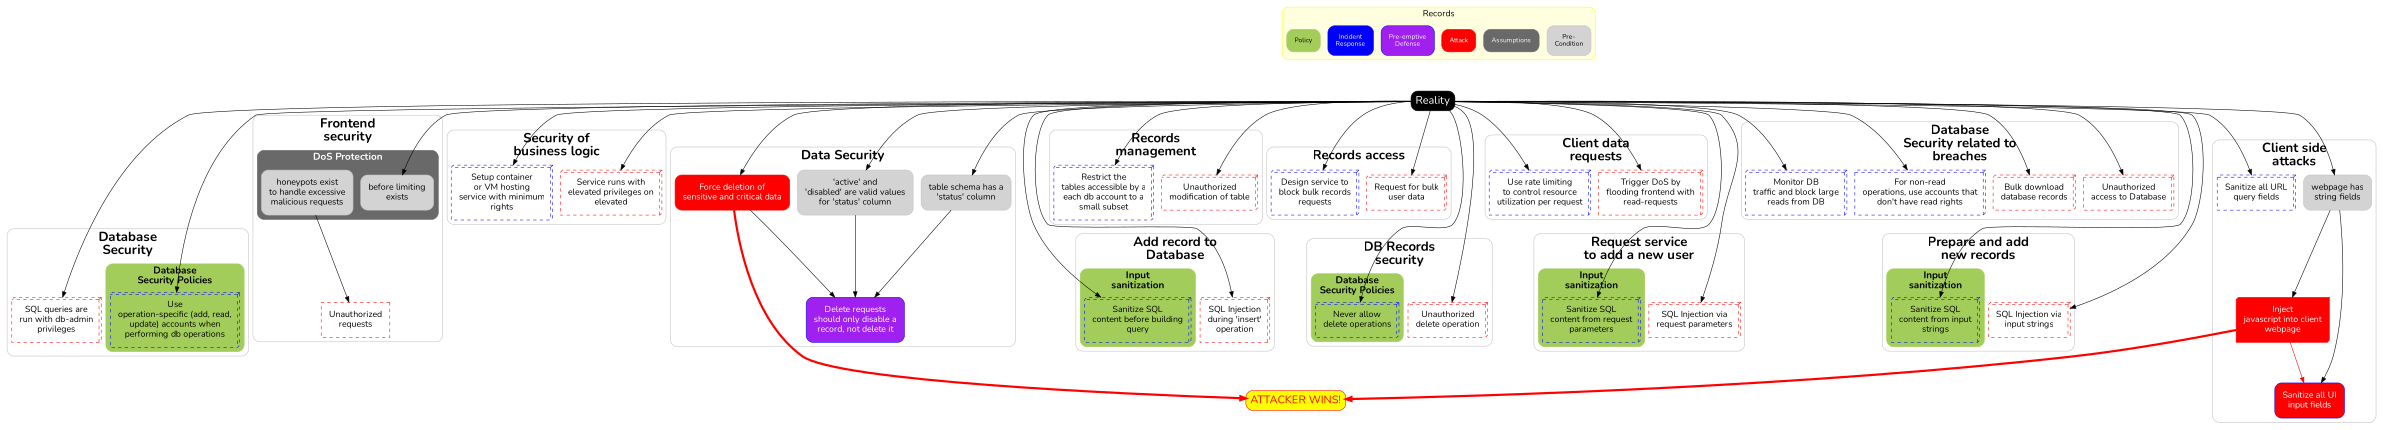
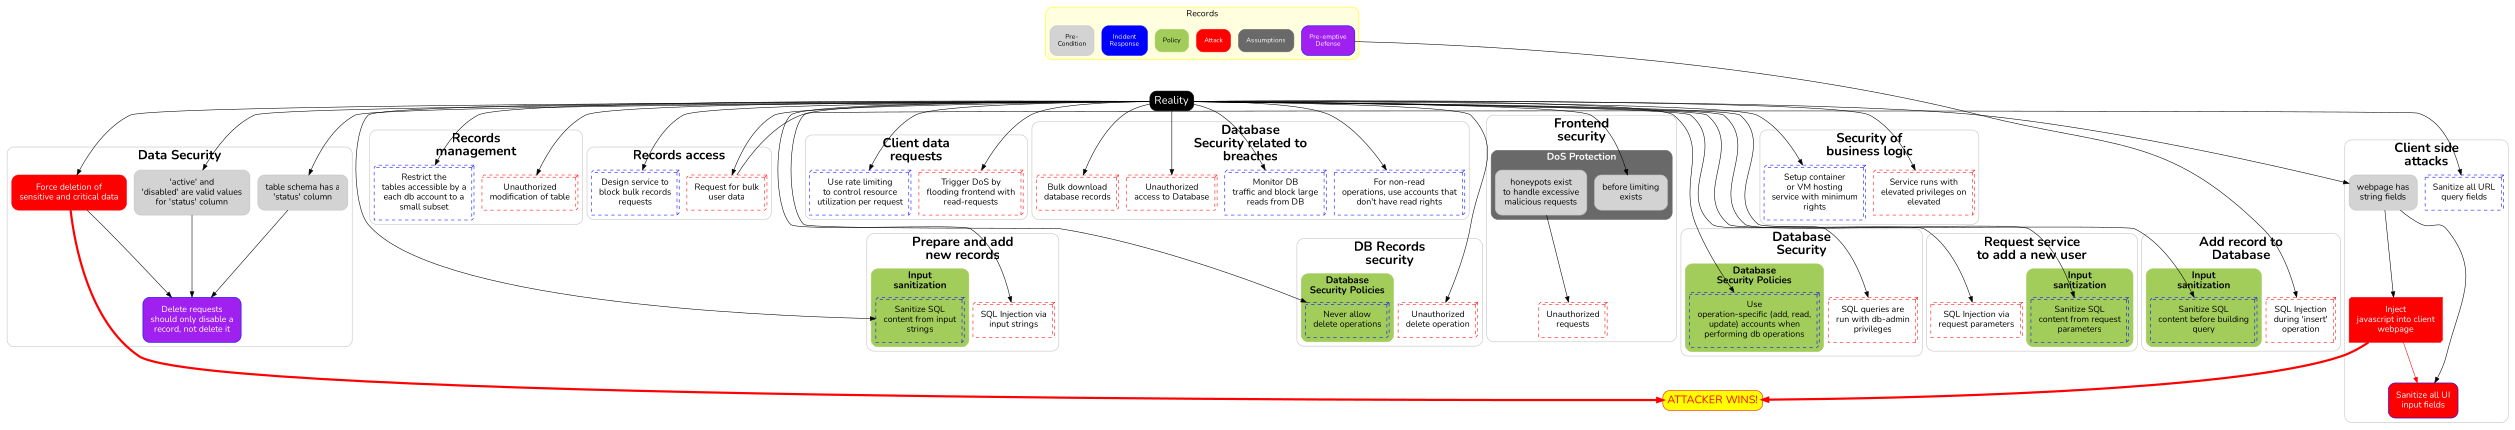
edge "Reality" -> "Sanitize all URL query fields": now "Request for bulk user data" -> "Sanitize all URL query fields"
edge "Reality" -> "SQL Injection during 'insert' operation": now "Pre-emptive Defense" -> "SQL Injection during 'insert' operation"
node "Unauthorized requests": shape box -> box3d
